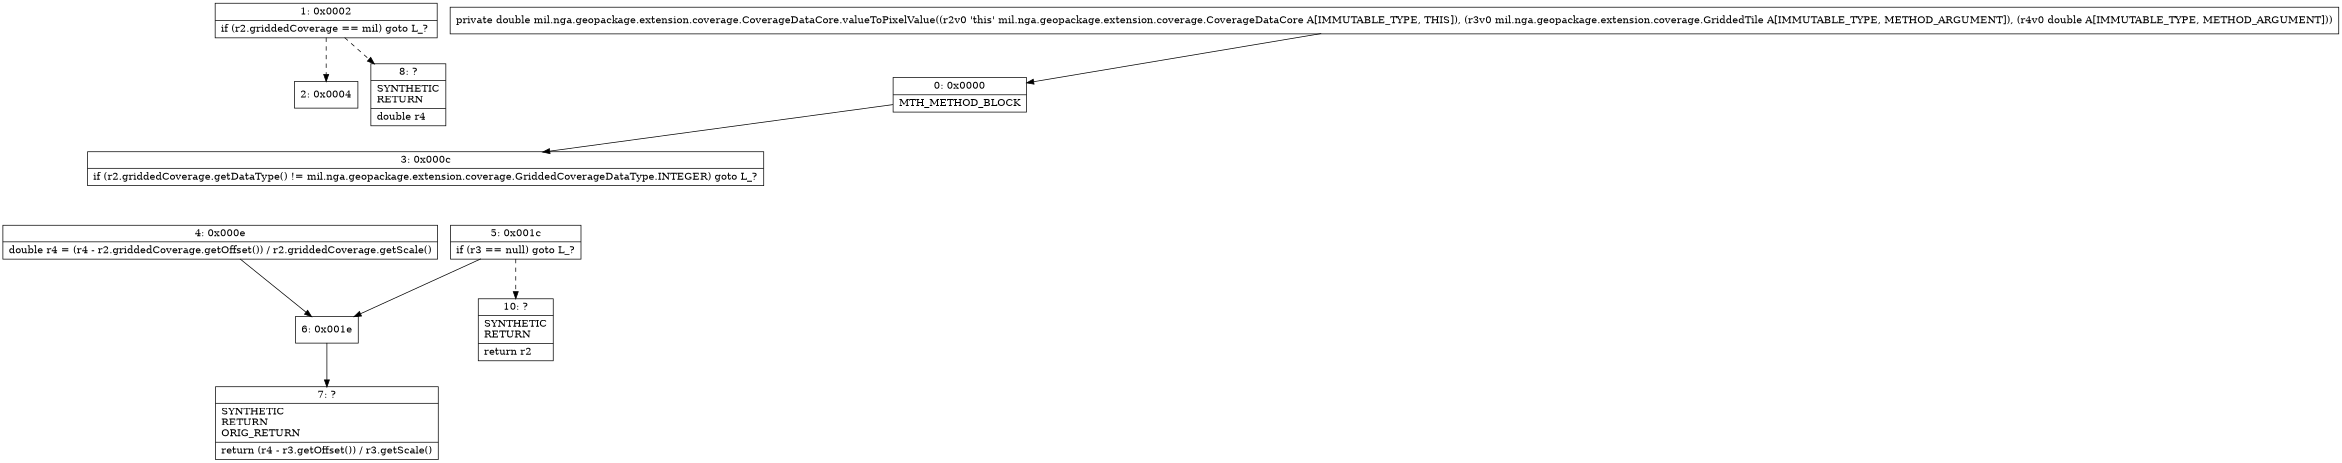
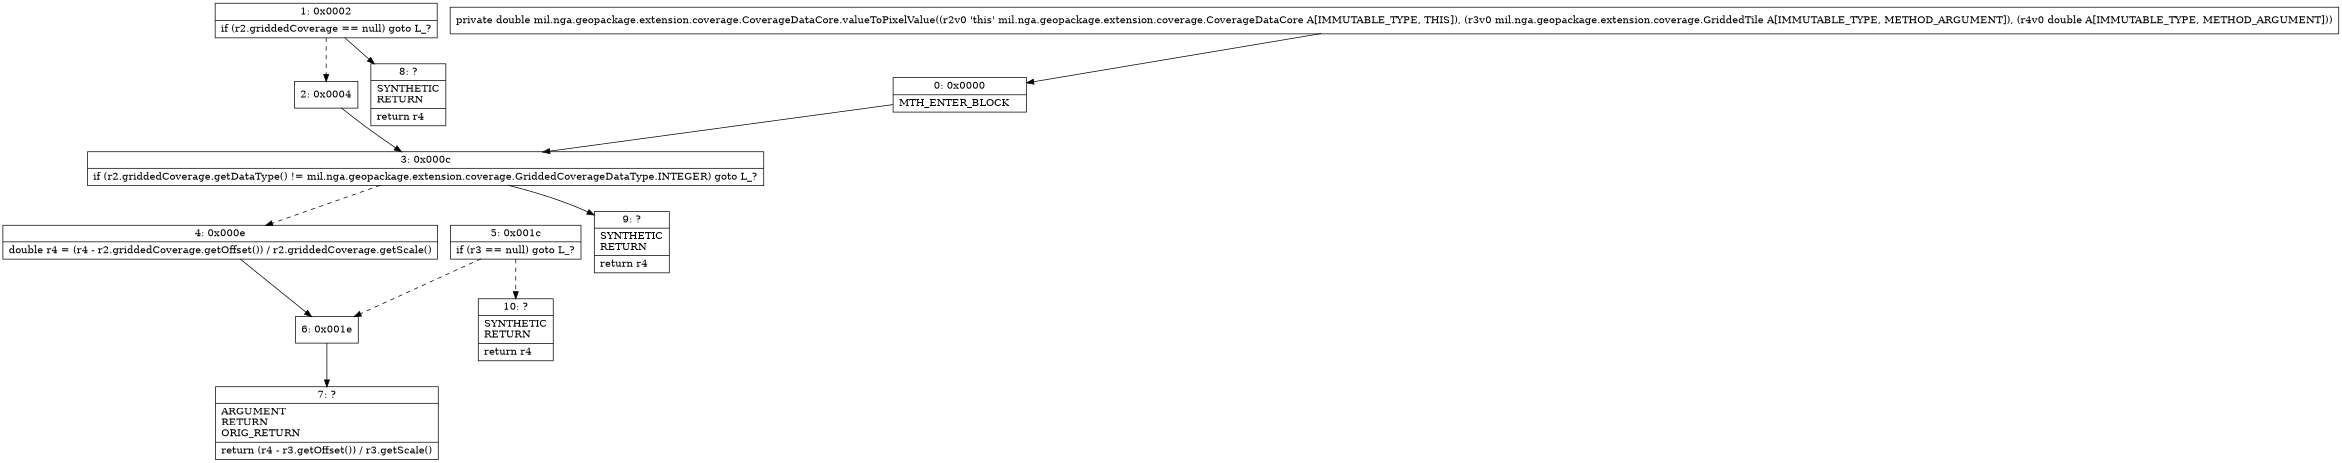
node "1: 0x0002": text "if (r2.griddedCoverage == mil) goto L_?" -> "if (r2.griddedCoverage == null) goto L_?"
edge "1: 0x0002" -> "8: ?": style dashed -> solid
node "0: 0x0000": text "MTH_METHOD_BLOCK" -> "MTH_ENTER_BLOCK"
node "8: ?": text "double r4" -> "return r4"
edge "2: 0x0004" -> "3: 0x000c": added
edge "3: 0x000c" -> "4: 0x000e": added
node "9: ?": added
edge "5: 0x001c" -> "6: 0x001e": style solid -> dashed
node "10: ?": text "return r2" -> "return r4"
node "7: ?": text "SYNTHETIC" -> "ARGUMENT"
